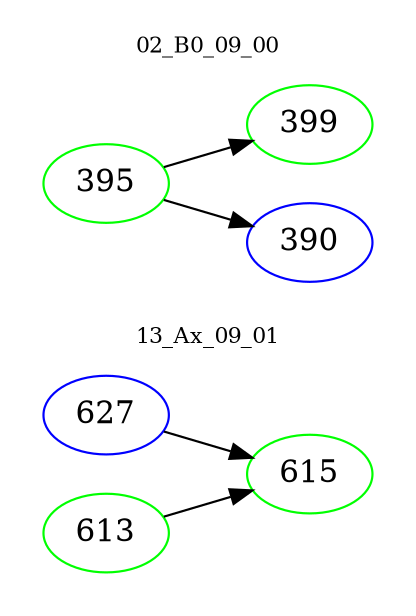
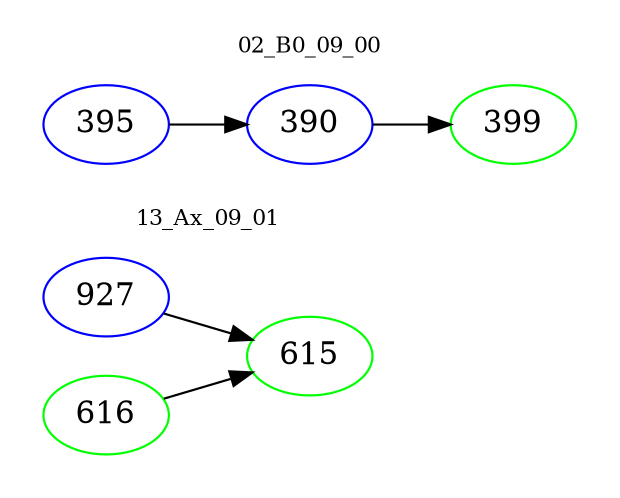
edge "395" -> "399": now "390" -> "399"
node "395": color green -> blue
node "627": label "627" -> "927"
node "613": label "613" -> "616"
